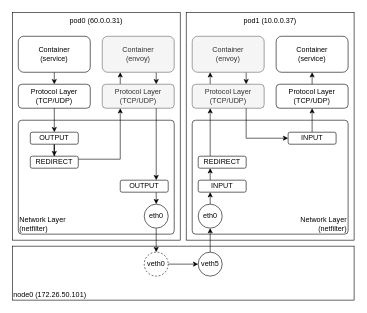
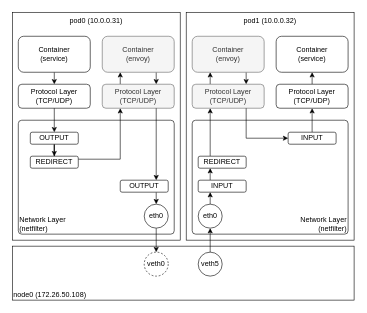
node "pod0 (60.0.0.31)": label "pod0 (60.0.0.31)" -> "pod0 (10.0.0.31)"
node "pod1 (10.0.0.37)": label "pod1 (10.0.0.37)" -> "pod1 (10.0.0.32)"
edge "veth0" -> "veth5": removed
node "node0 (172.26.50.101)": label "node0 (172.26.50.101)" -> "node0 (172.26.50.108)"
